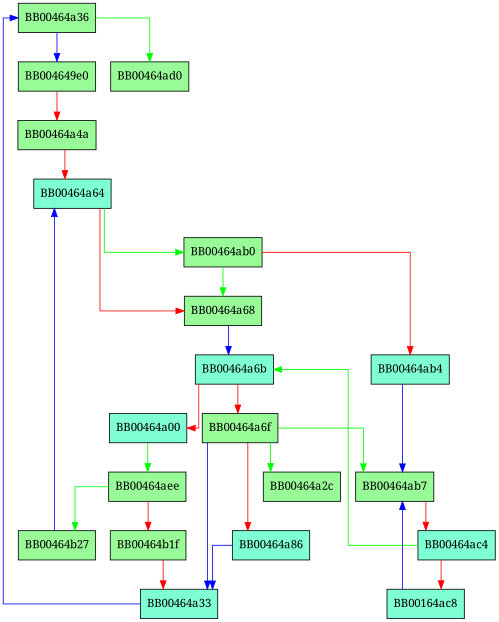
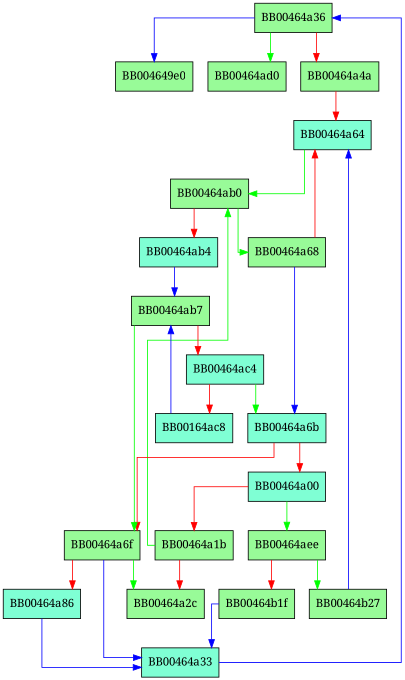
edge "BB004649e0" -> "BB00464a4a": now "BB00464a36" -> "BB00464a4a"
edge "BB00464a64" -> "BB00464a68": reversed
edge "BB00464a6f" -> "BB00464ab7": reversed
node "BB00464a1b": added
edge "BB00464b1f" -> "BB00464a33": color red -> blue
